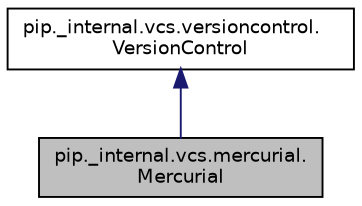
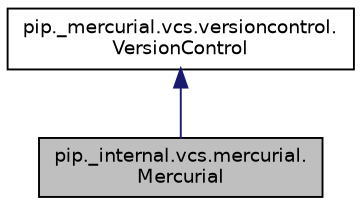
node "pip._internal.vcs.versioncontrol. VersionControl": label "pip._internal.vcs.versioncontrol. VersionControl" -> "pip._mercurial.vcs.versioncontrol. VersionControl"
